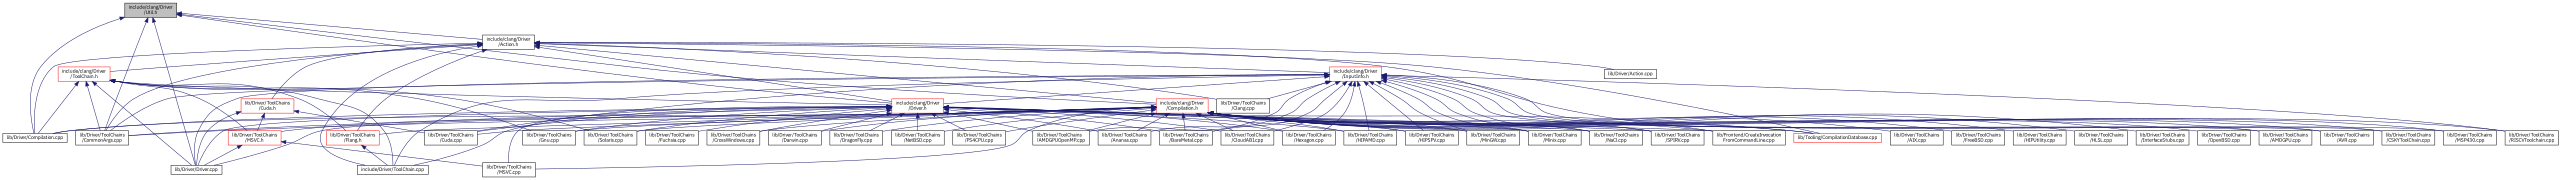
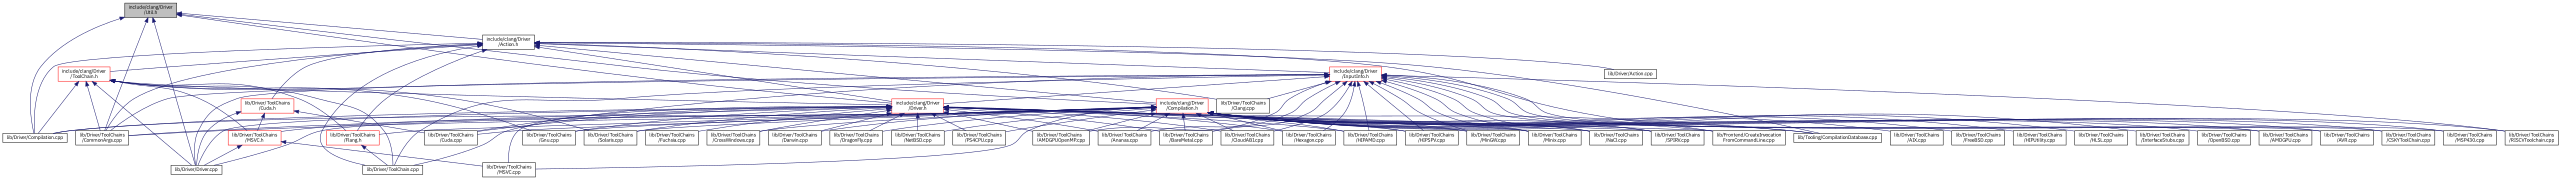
node "lib/Tooling/CompilationDatabase.cpp": color red -> black
node "include/Driver/ToolChain.cpp": label "include/Driver/ToolChain.cpp" -> "lib/Driver/ToolChain.cpp"
